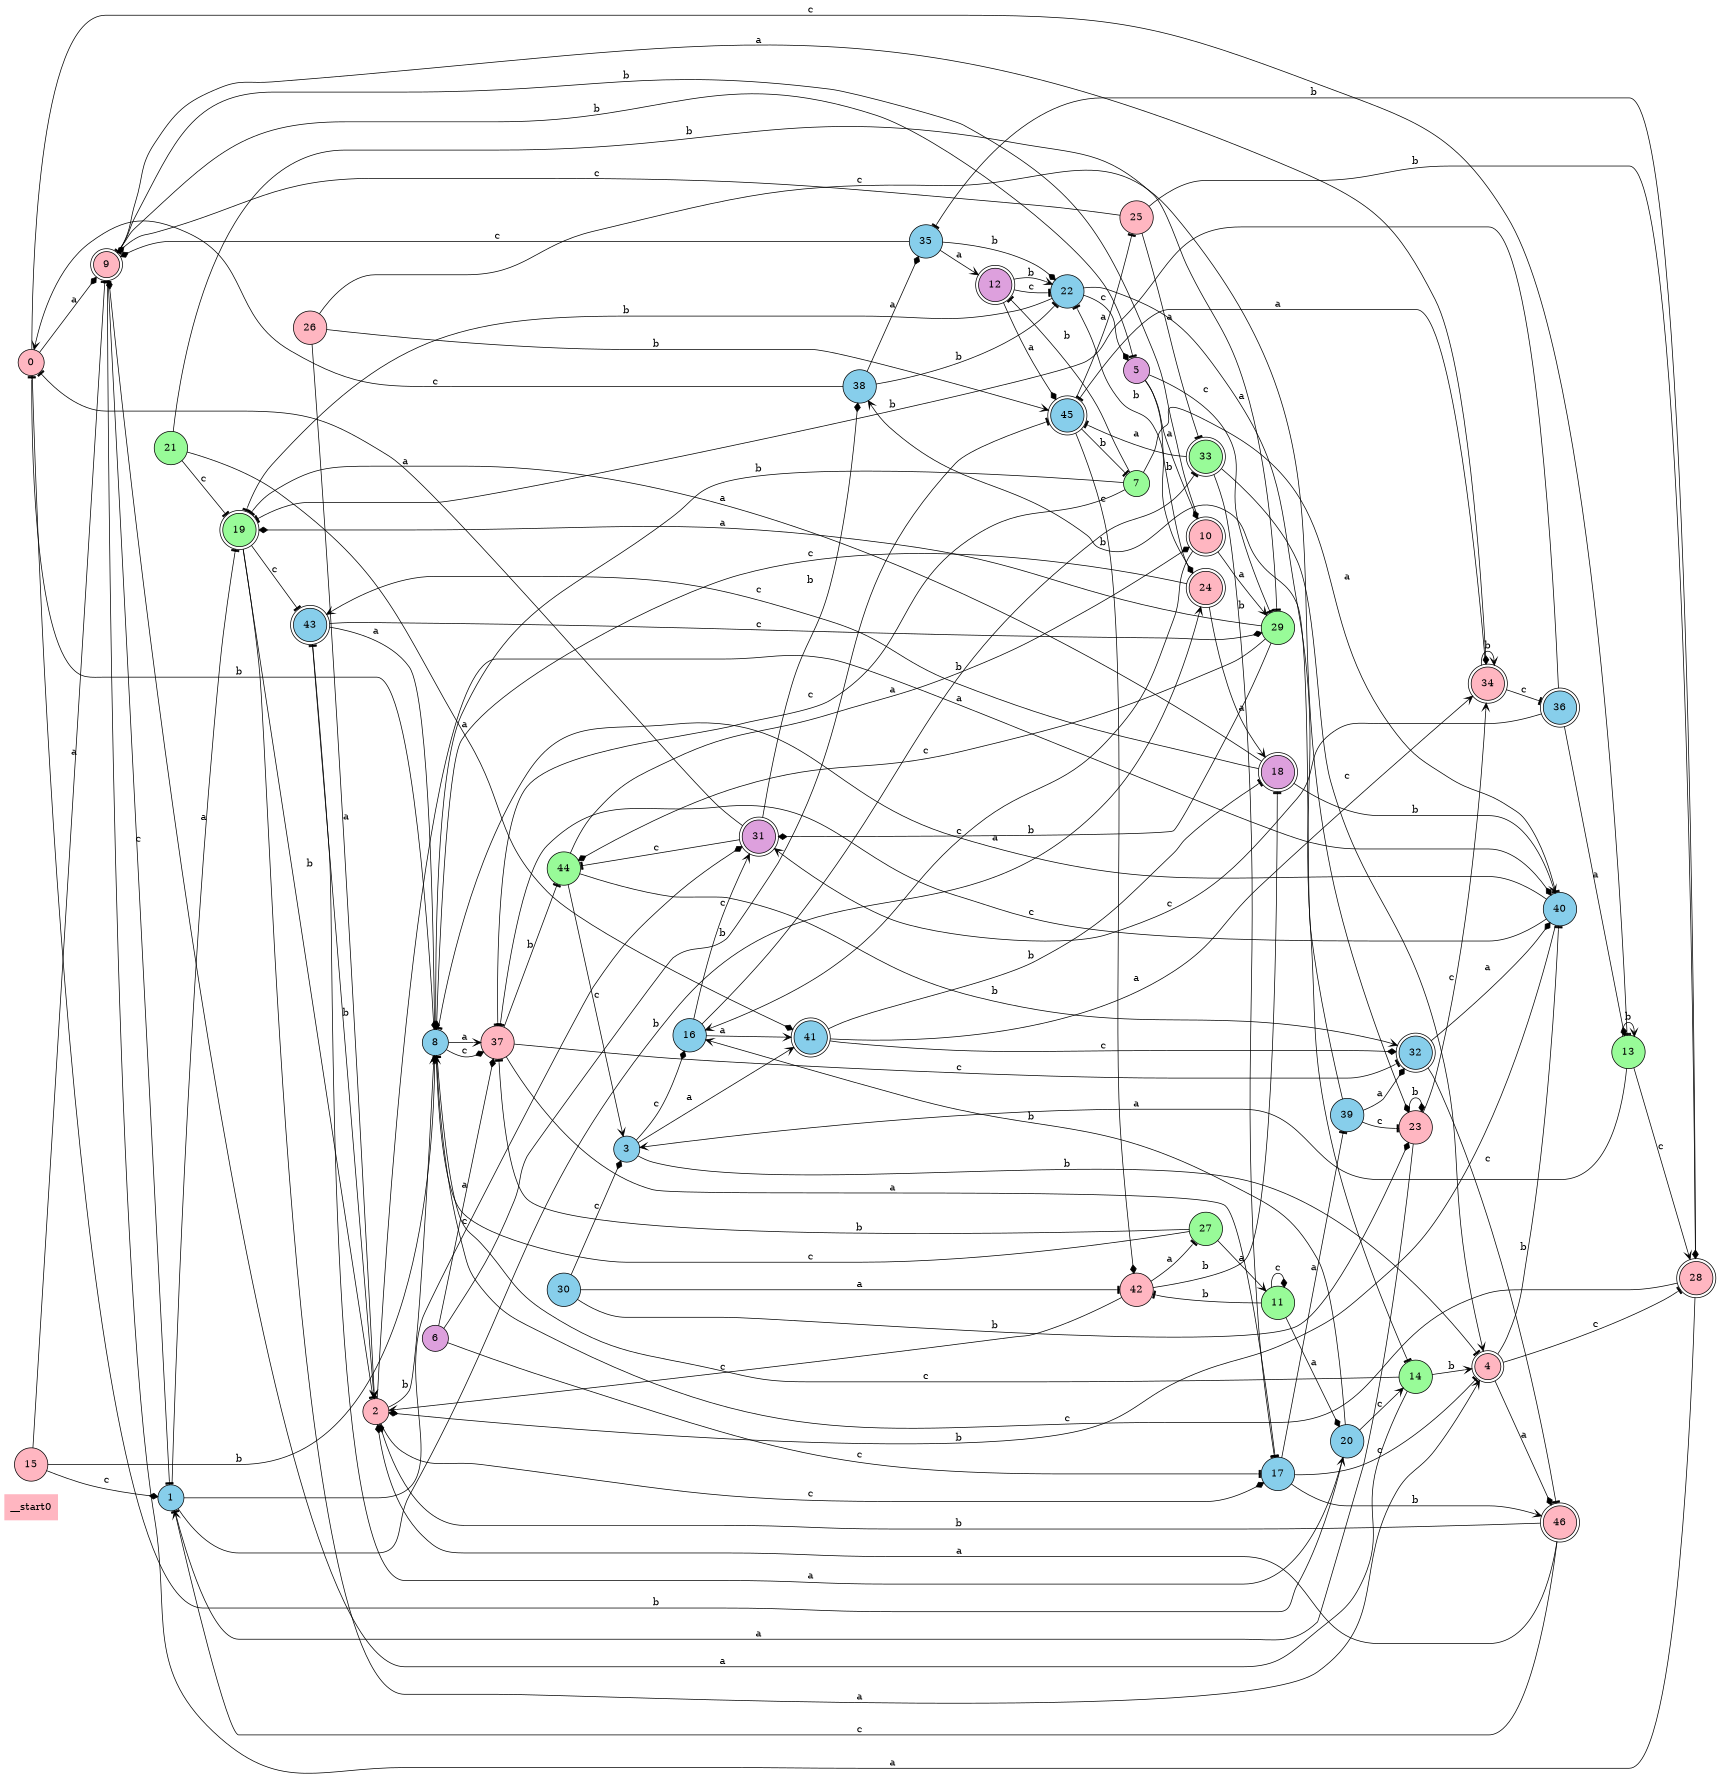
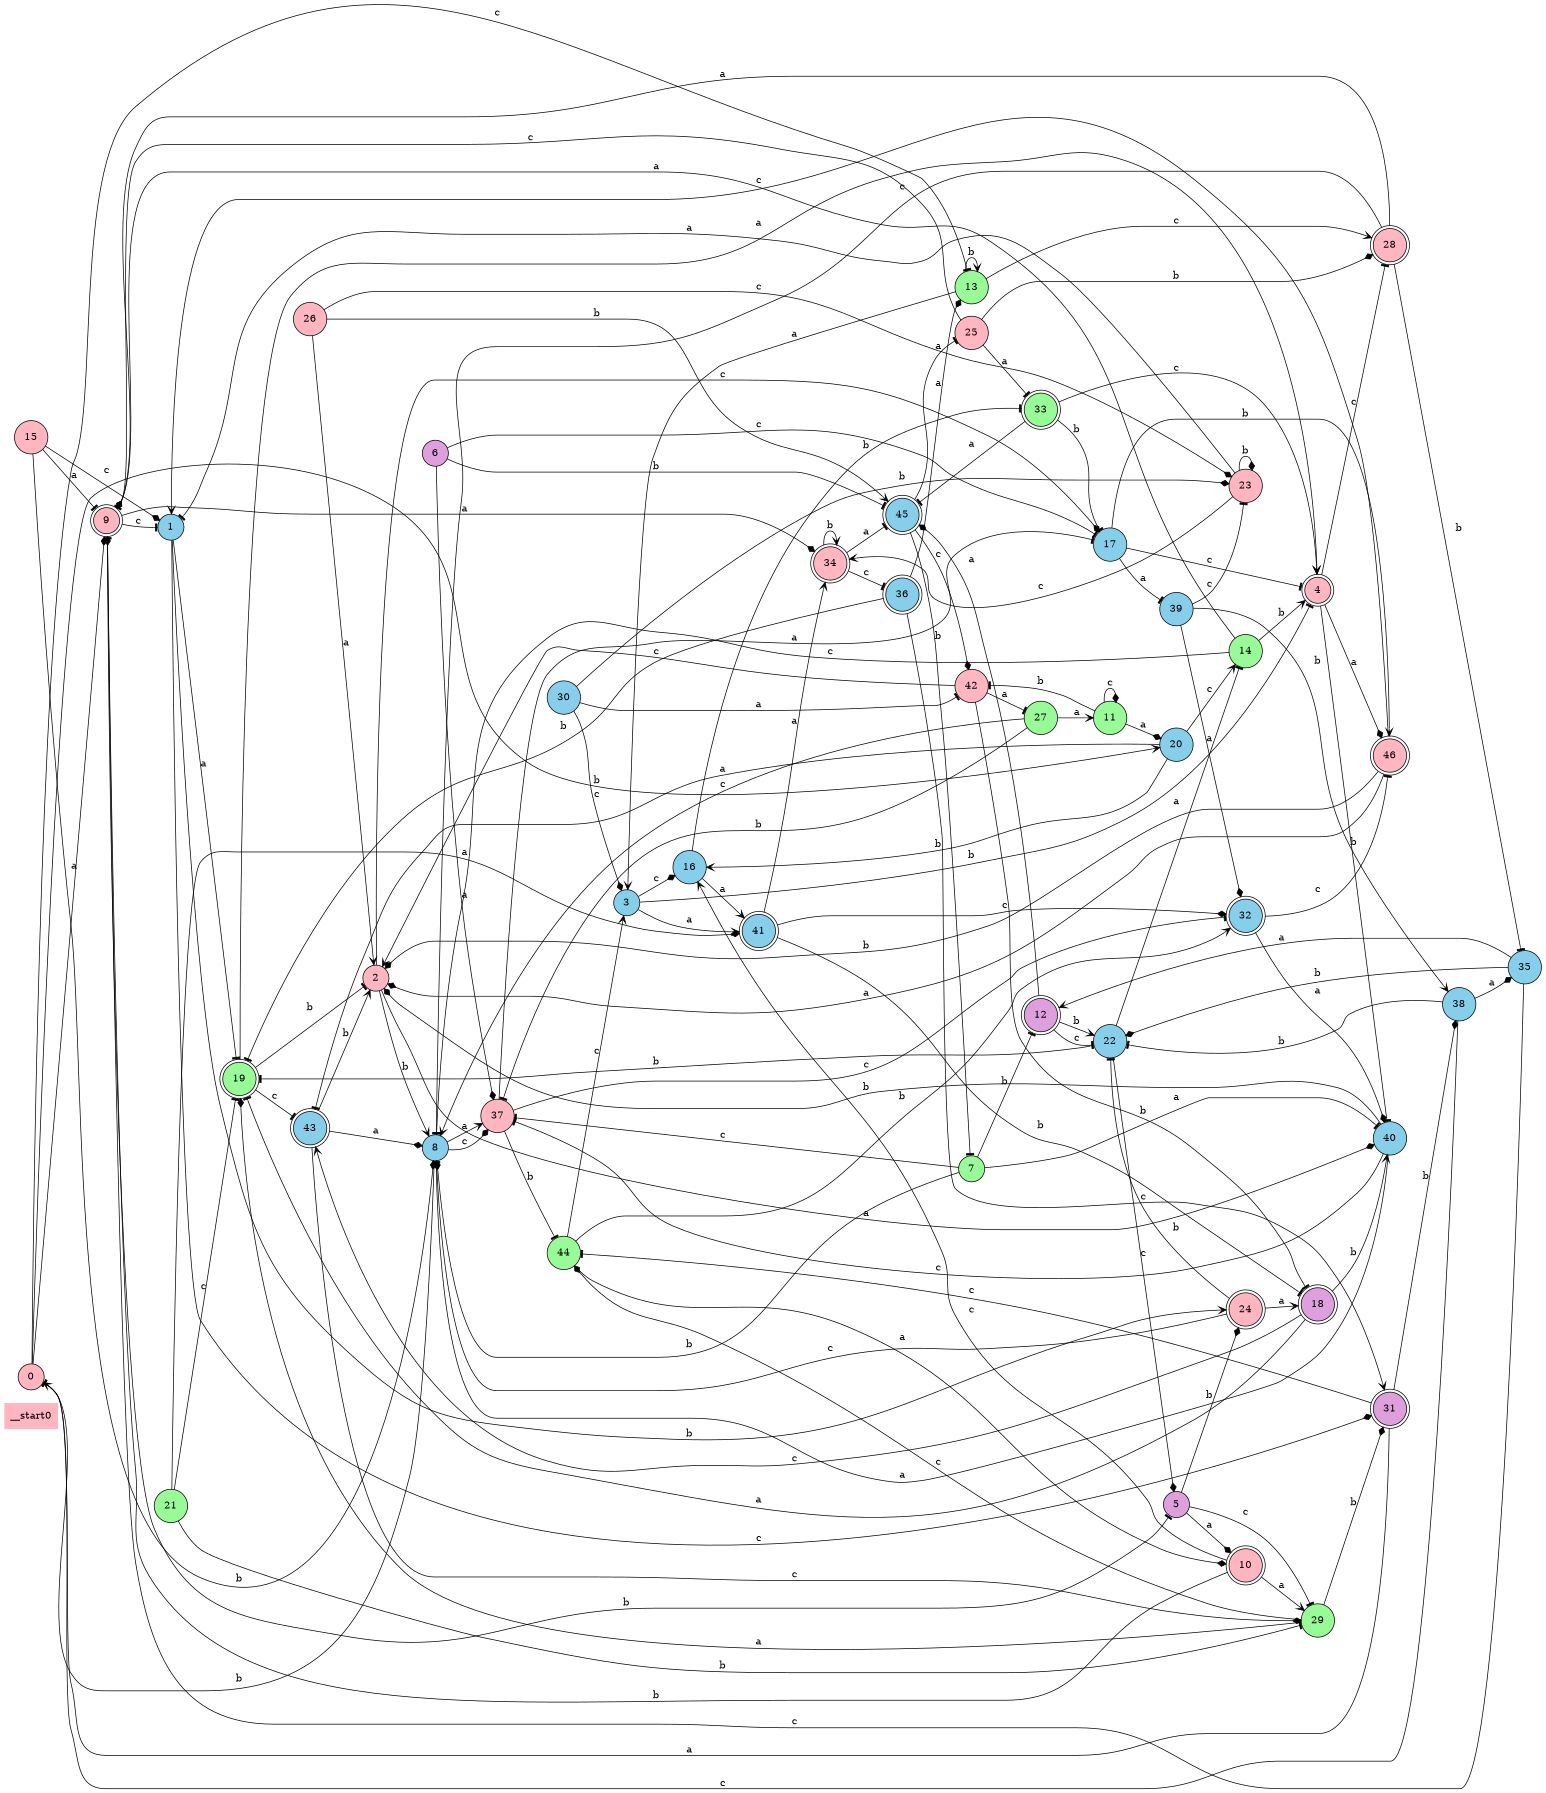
edge "16" -> "31": removed, label "c"
